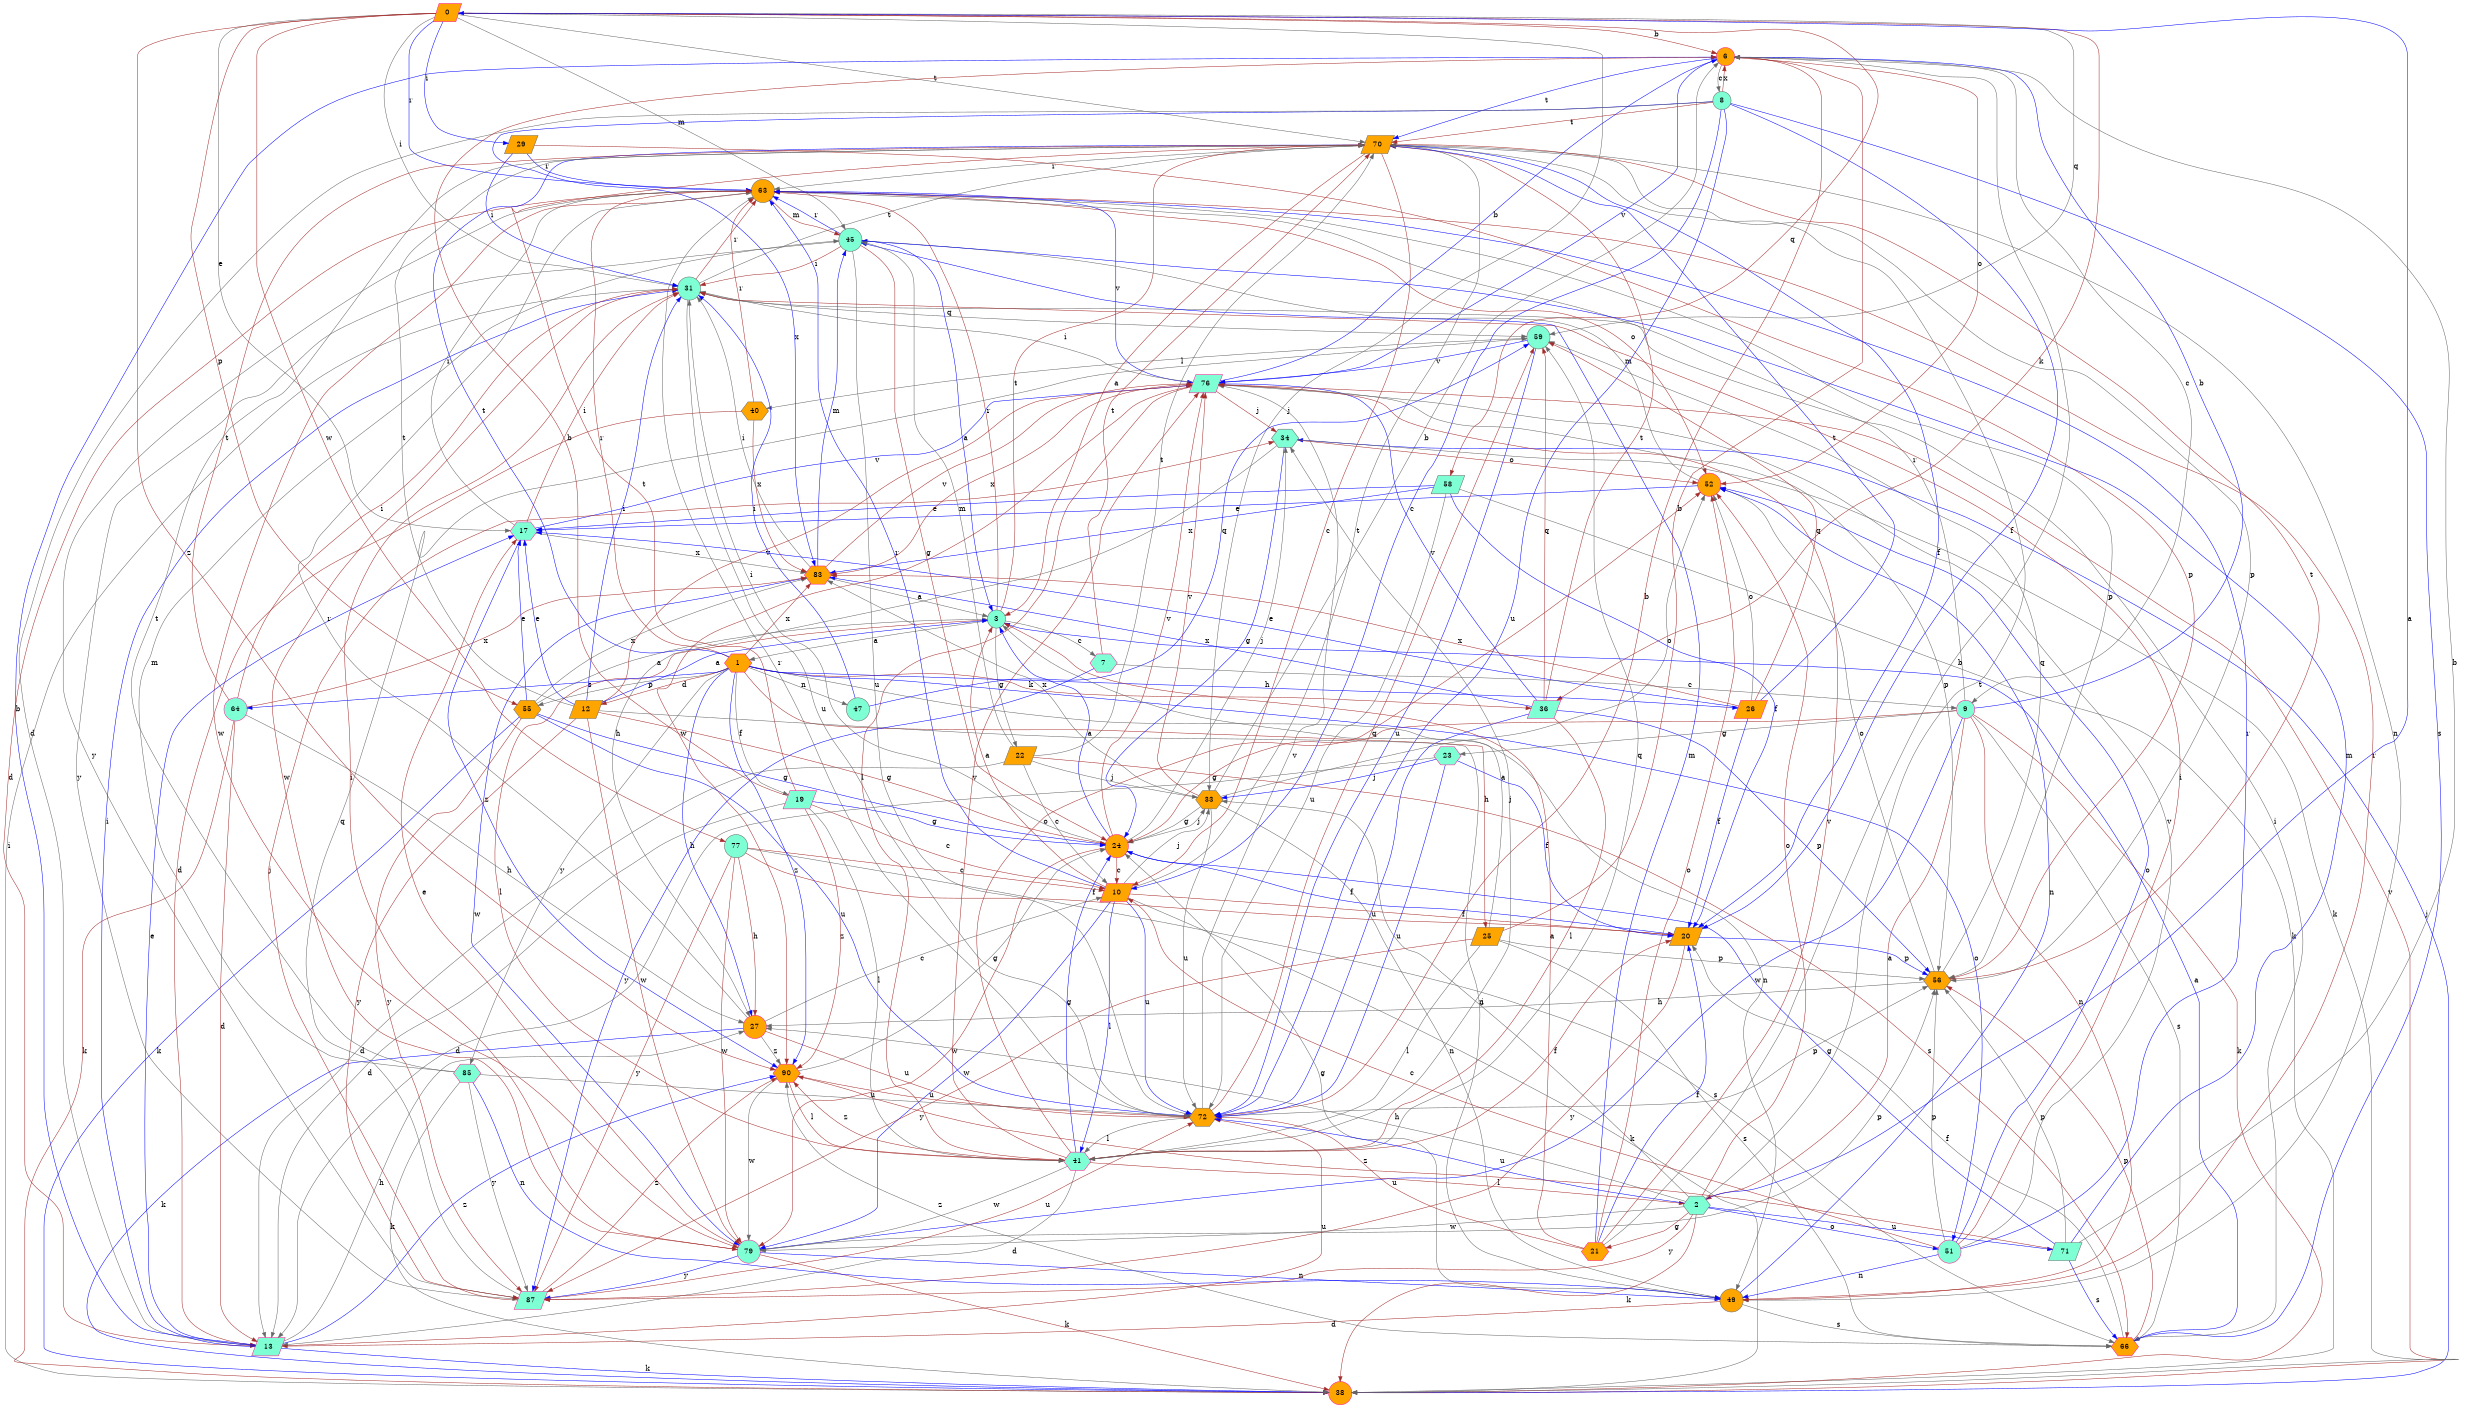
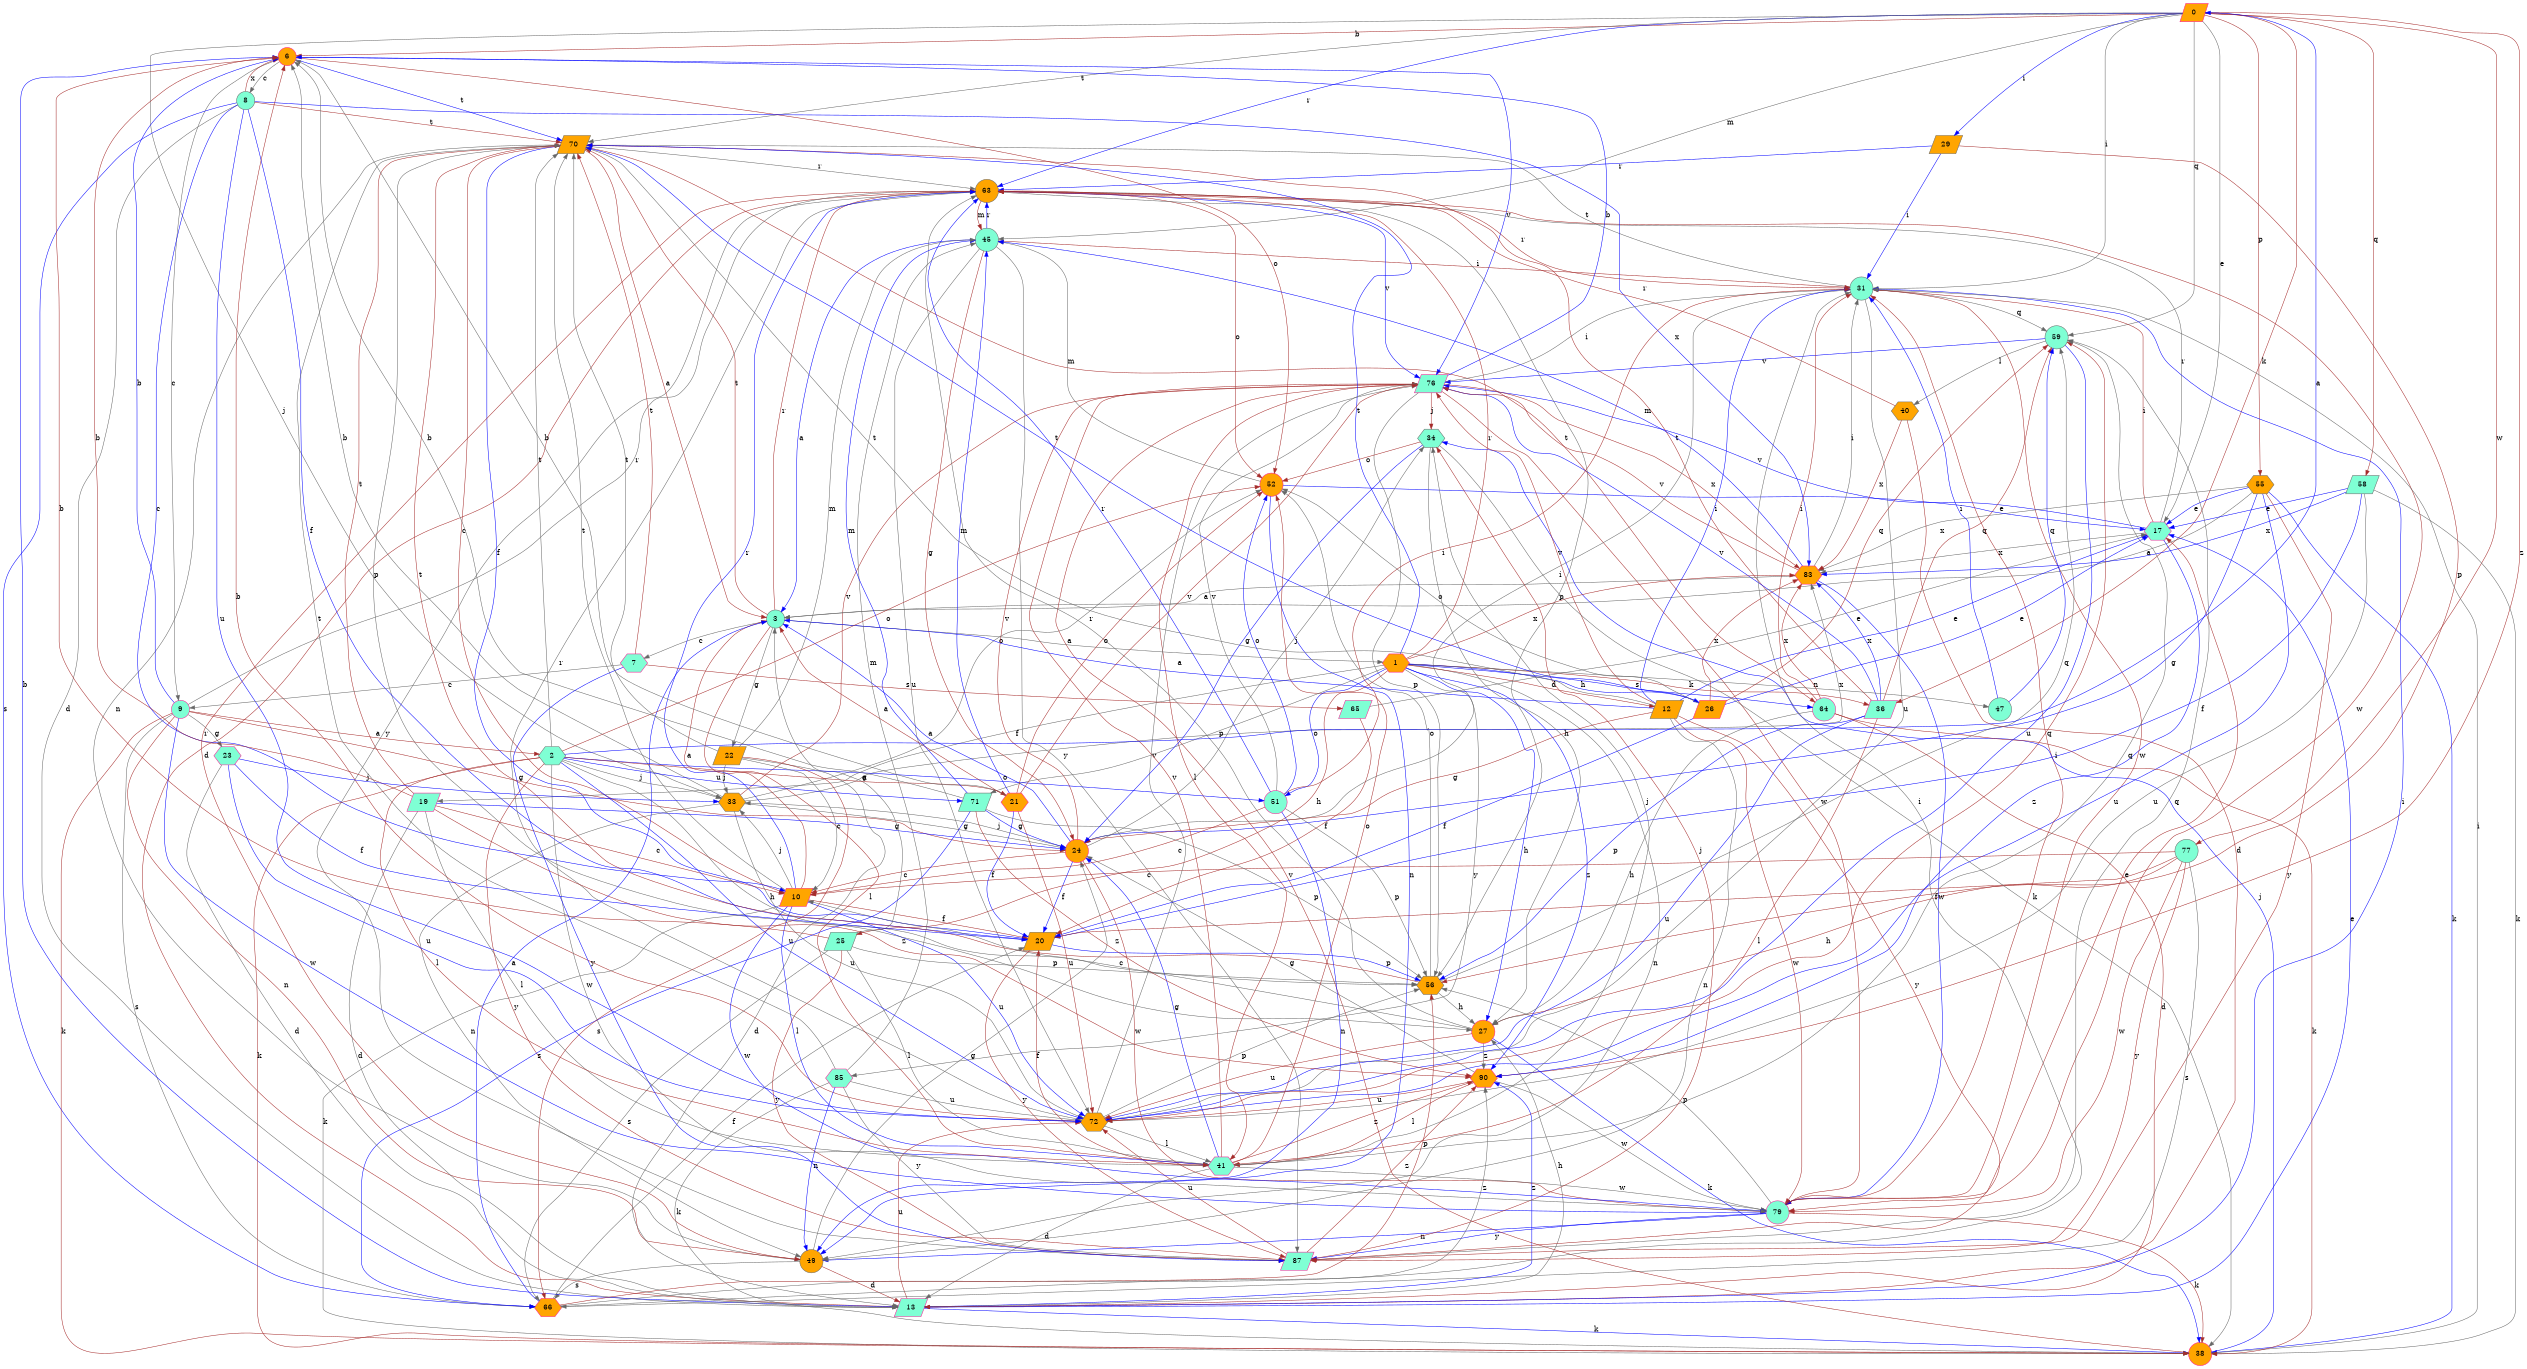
edge "64" -> "70": reversed
edge "76" -> "90": now "76" -> "79"
edge "1" -> "55": now "1" -> "71"
node "65": added
edge "49" -> "52": reversed
node "25": fillcolor orange -> aquamarine
edge "41" -> "2": reversed
